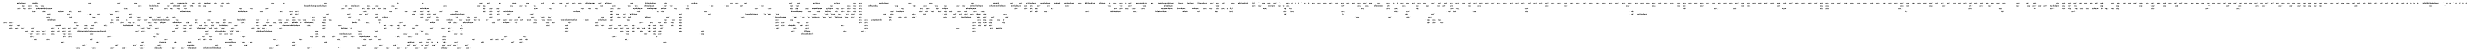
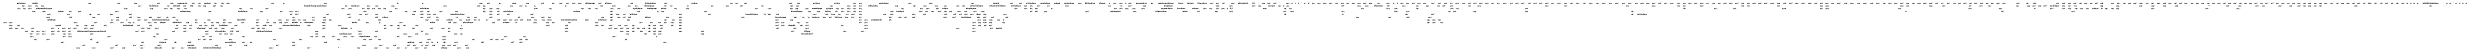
node "group_899": added
node "group_1087": added
